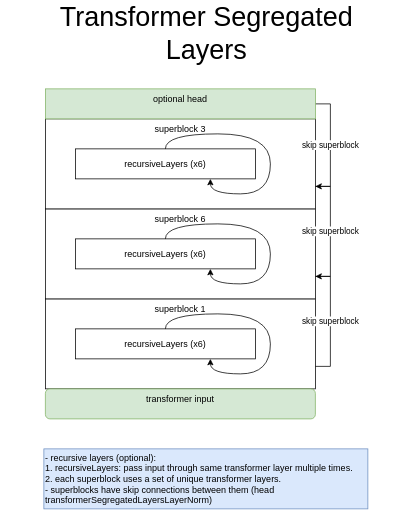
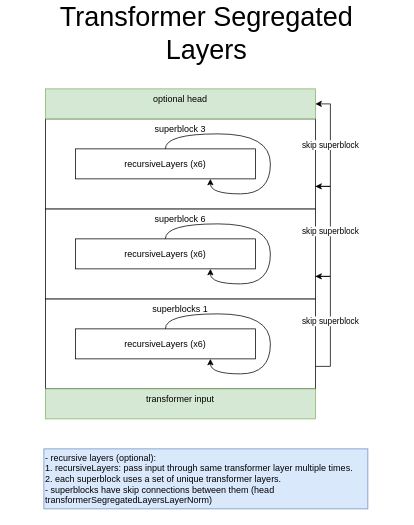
edge "optional head" -- "superblock 3": arrowhead none -> classic
node "superblock 1": label "superblock 1" -> "superblocks 1"
node "transformer input": shape rounded rectangle -> rectangle
